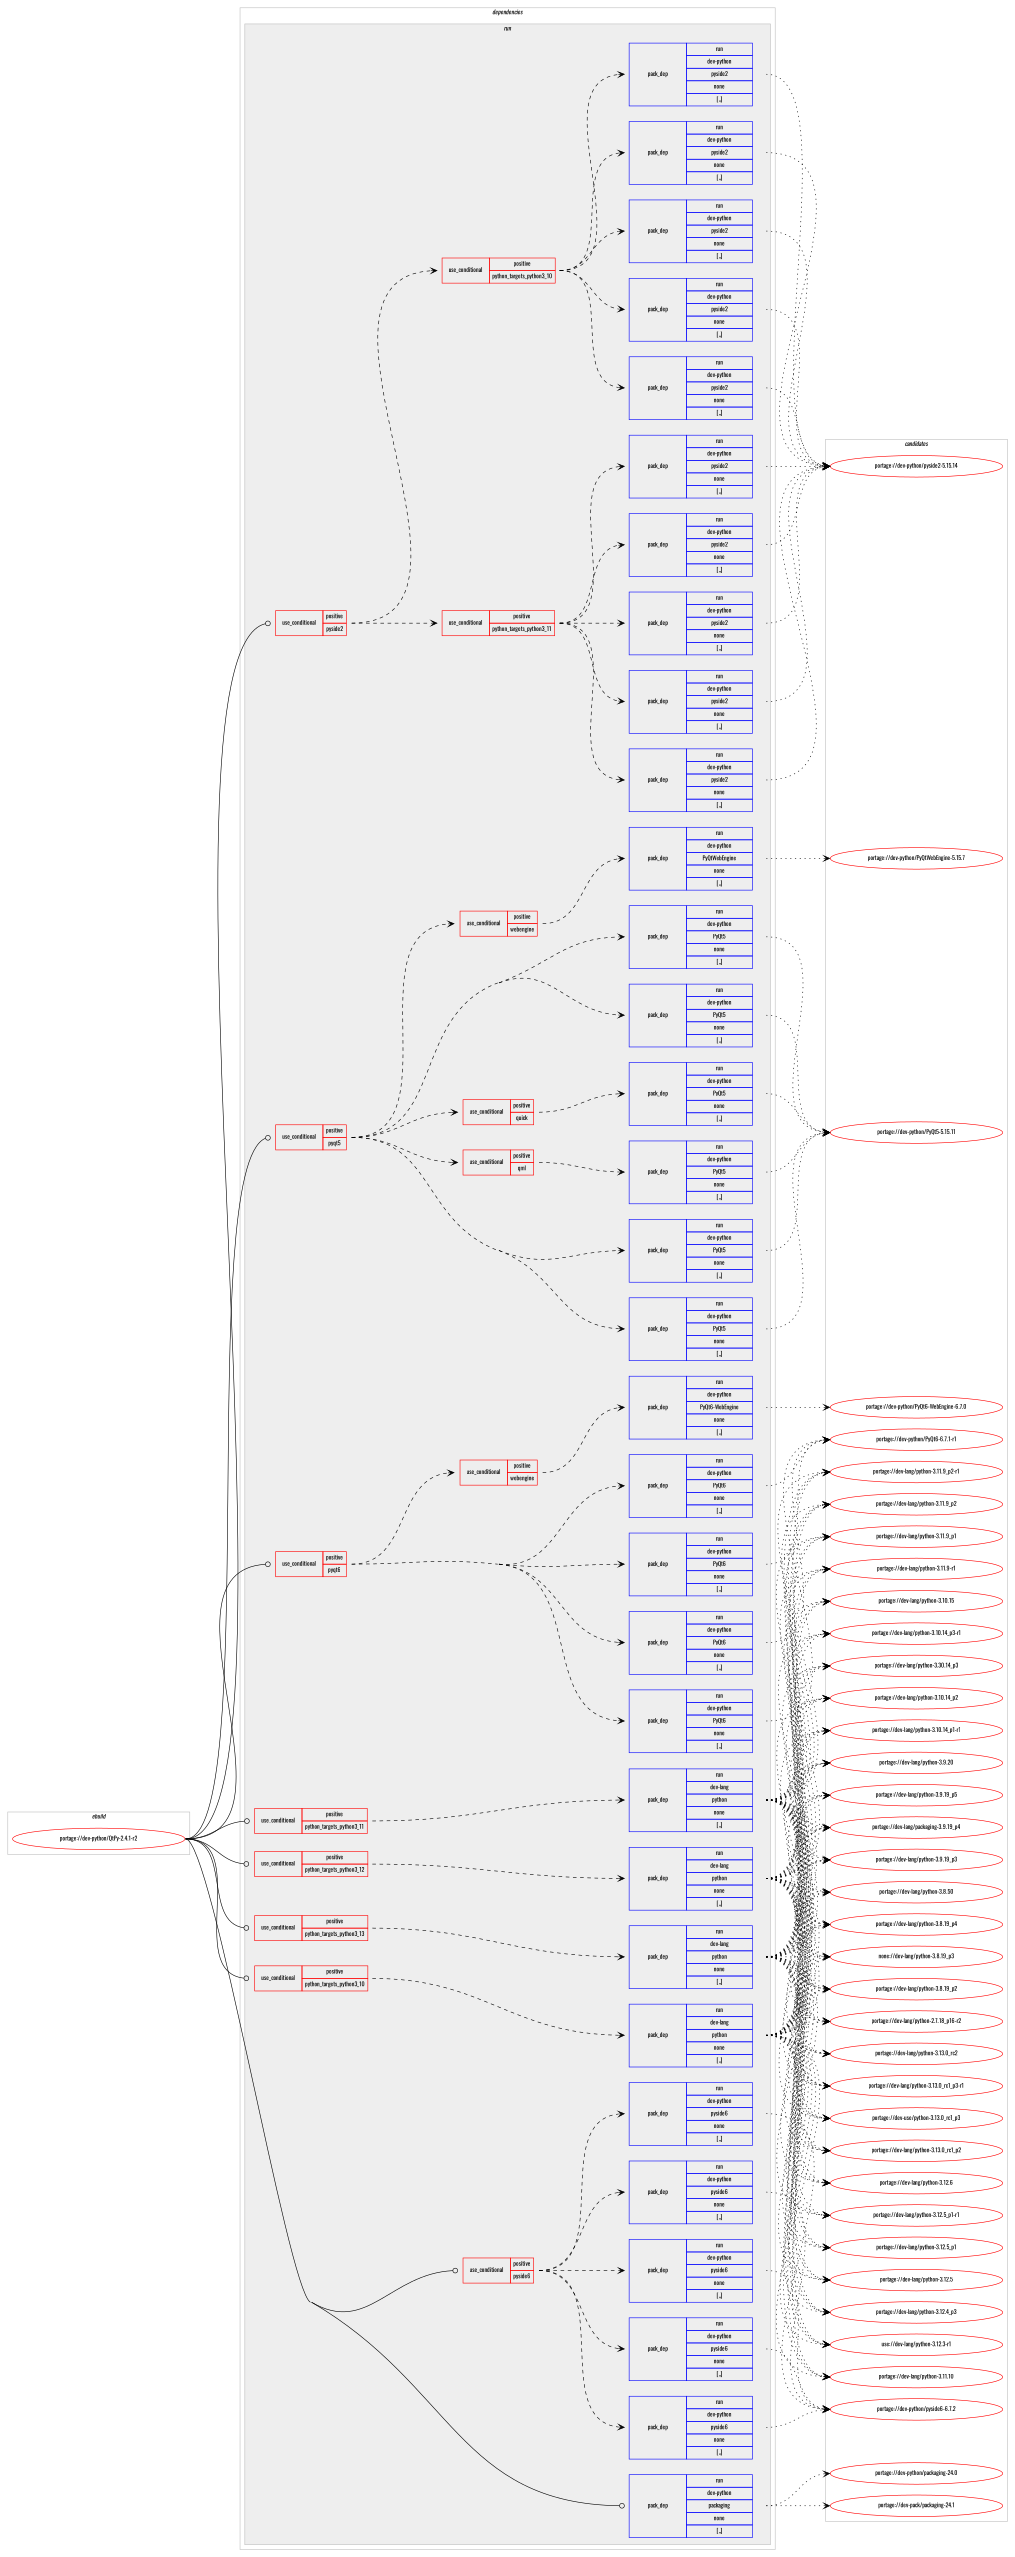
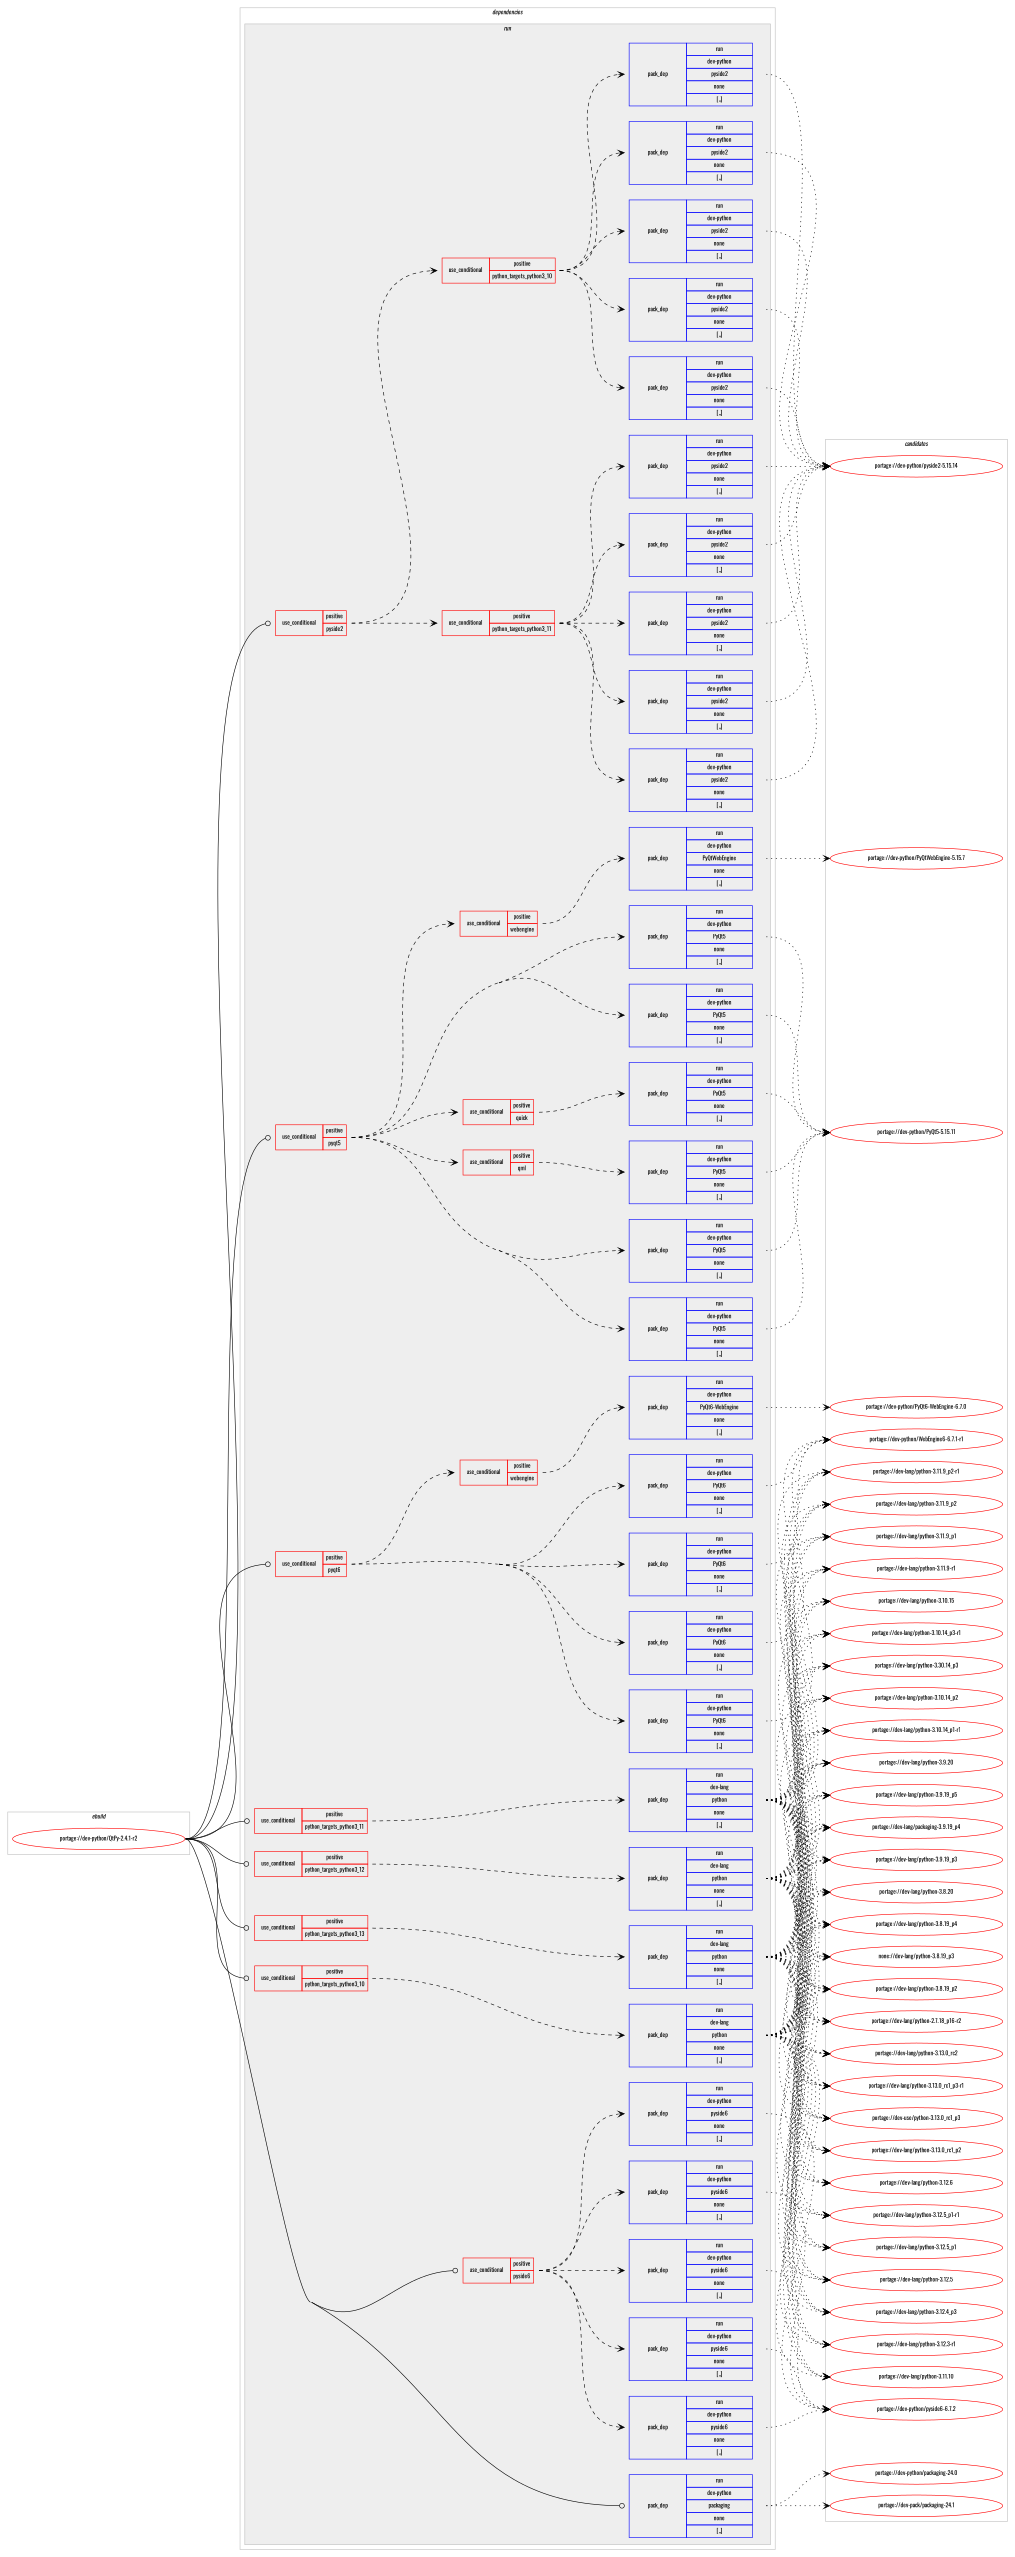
node "portage://dev-python/PyQt6-6.7.1-r1": label "portage://dev-python/PyQt6-6.7.1-r1" -> "portage://dev-python/WebEngine6-6.7.1-r1"
node "portage://dev-lang/python-3.8.50": label "portage://dev-lang/python-3.8.50" -> "portage://dev-lang/python-3.8.20"
node "use://dev-lang/python-3.12.3-r1": label "use://dev-lang/python-3.12.3-r1" -> "portage://dev-lang/python-3.12.3-r1"
